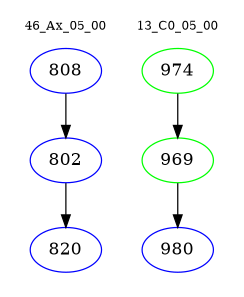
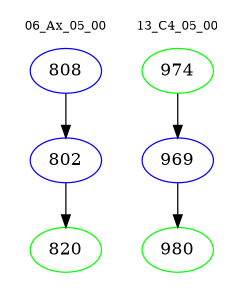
cluster "46_Ax_05_00": label "46_Ax_05_00" -> "06_Ax_05_00"
cluster "13_C0_05_00": label "13_C0_05_00" -> "13_C4_05_00"
node "969": color green -> blue
node "820": color blue -> green
node "980": color blue -> green
